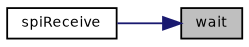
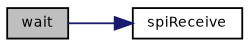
edge "spiReceive" -> "wait": reversed
